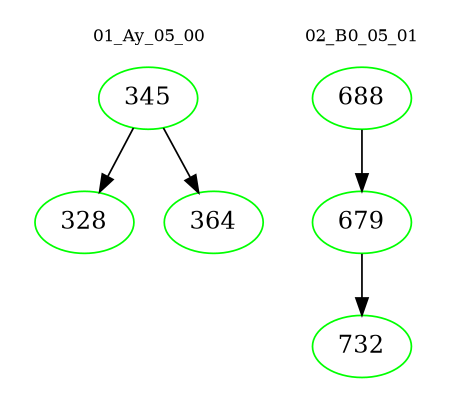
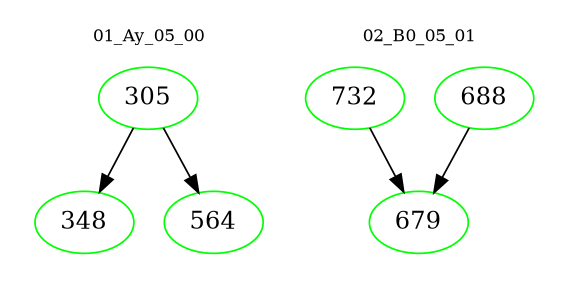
node "345": label "345" -> "305"
node "328": label "328" -> "348"
node "364": label "364" -> "564"
edge "679" -> "732": reversed
